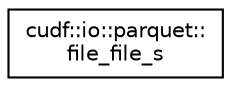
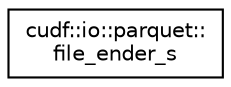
node "cudf::io::parquet:: file_file_s": label "cudf::io::parquet:: file_file_s" -> "cudf::io::parquet:: file_ender_s"
